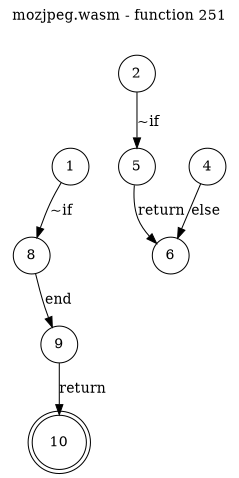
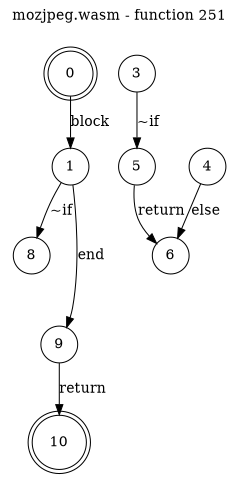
node "0": added
node "2": label "2" -> "3"
edge "8" -> "9": now "1" -> "9"
